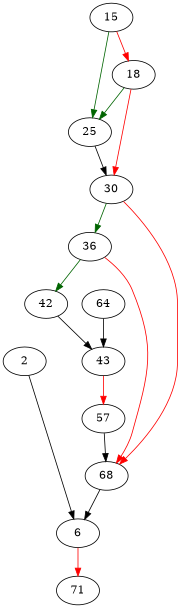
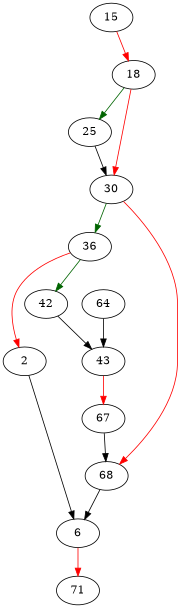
edge "15" -> "25": removed
edge "36" -> "68": now "36" -> "2"
node "57": label "57" -> "67"
